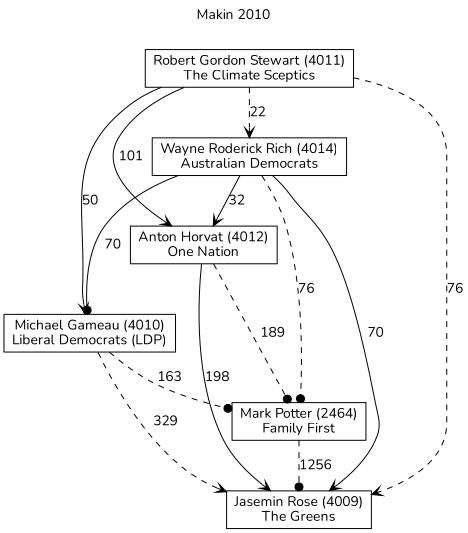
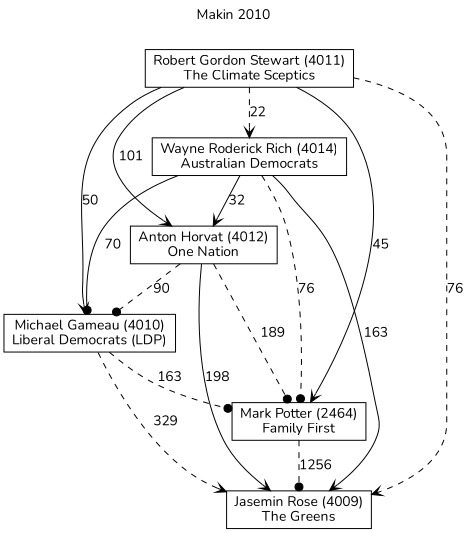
edge "Robert Gordon Stewart (4011) The Climate Sceptics" -> "Mark Potter (2464) Family First": added, label "45"
edge "Anton Horvat (4012) One Nation" -> "Michael Gameau (4010) Liberal Democrats (LDP)": added, label "90"
edge "Wayne Roderick Rich (4014) Australian Democrats" -> "Jasemin Rose (4009) The Greens": label "70" -> "163"
